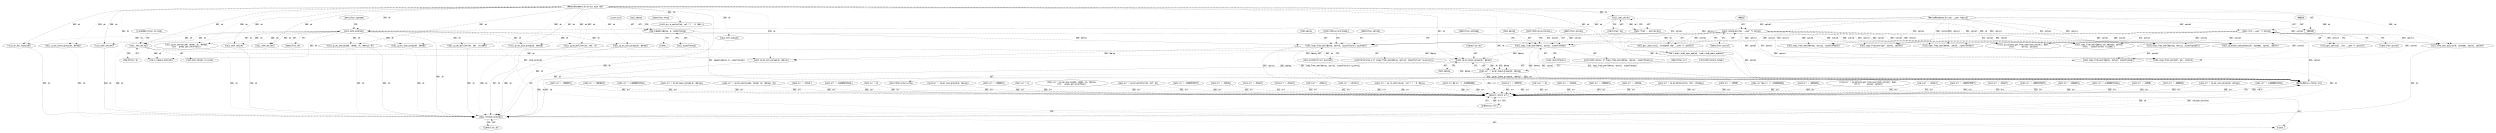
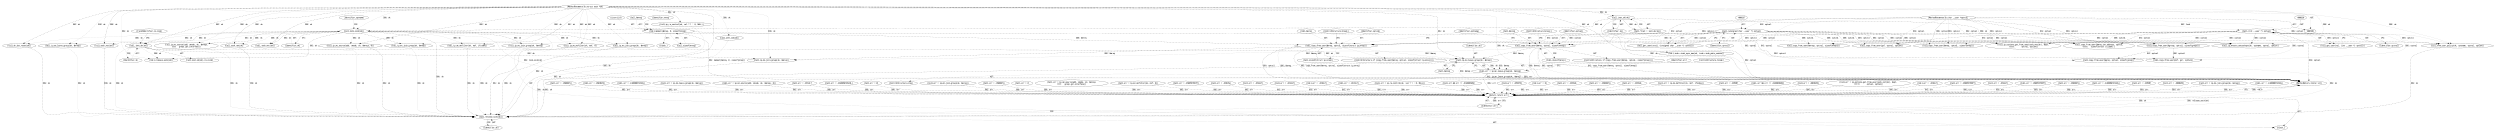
edge "(MethodParameterIn,char __user *optval)" -> "(Call,(int __user *) optval)": label "DDG: optval" -> "DDG: lock"
edge "(Call,(int __user *) optval)" -> "(Call,ip_mroute_setsockopt(sk, optname, optval, optlen))": added, label "DDG: optval"
edge "(MethodParameterIn,char __user *optval)" -> "(Call,copy_from_user(msf, gsr, optlen))": now "(Call,copy_from_user(&greqs, optval, sizeof(greqs)))" -> "(Call,copy_from_user(msf, gsr, optlen))"
